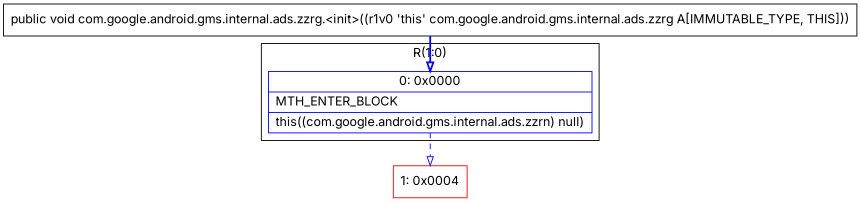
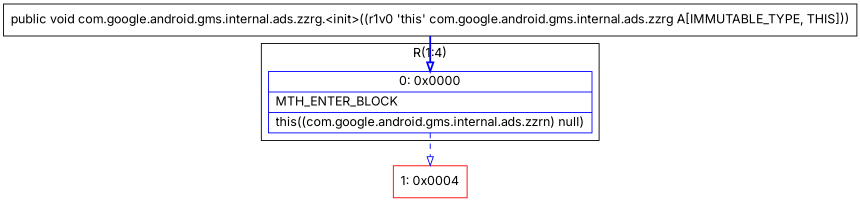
cluster "R(1:0)": label "R(1:0)" -> "R(1:4)"
